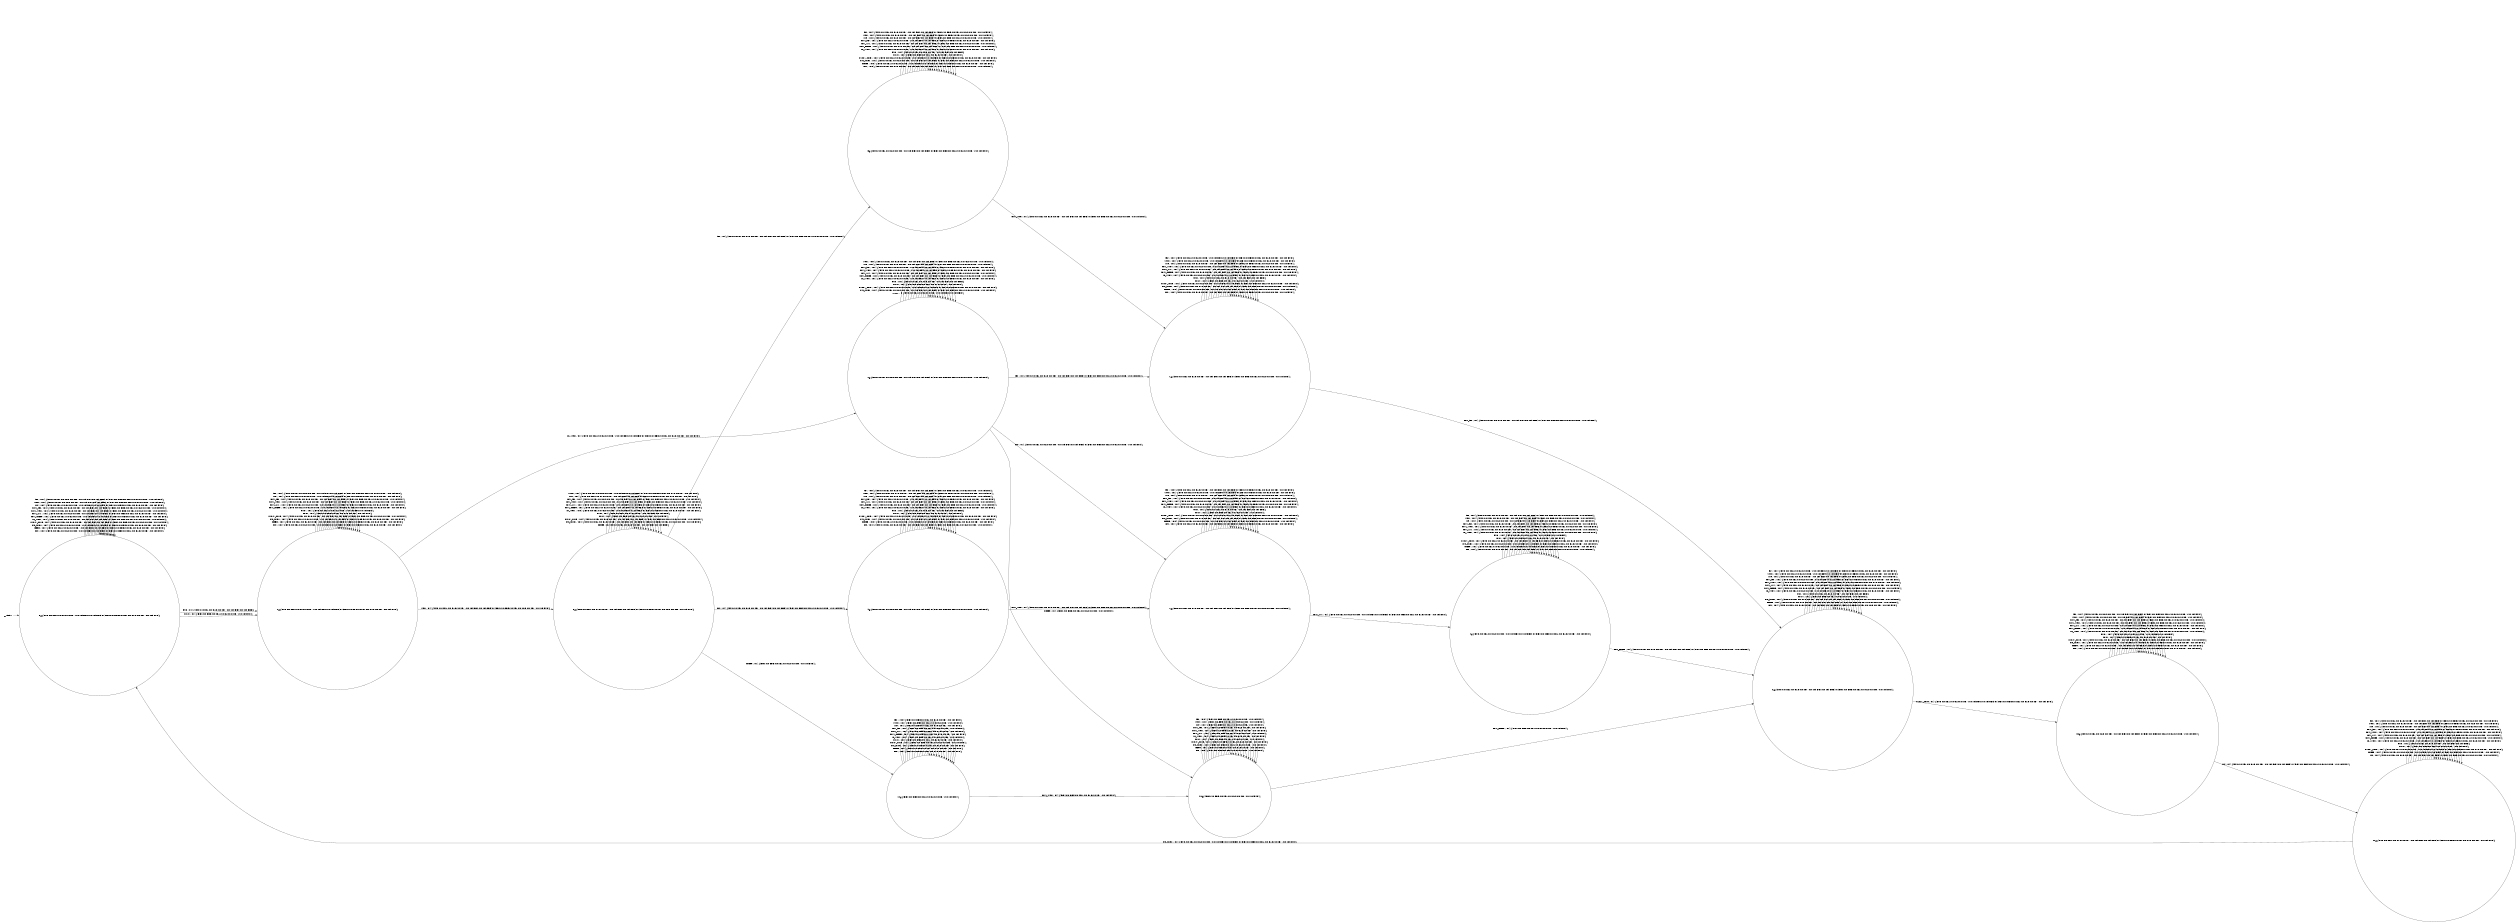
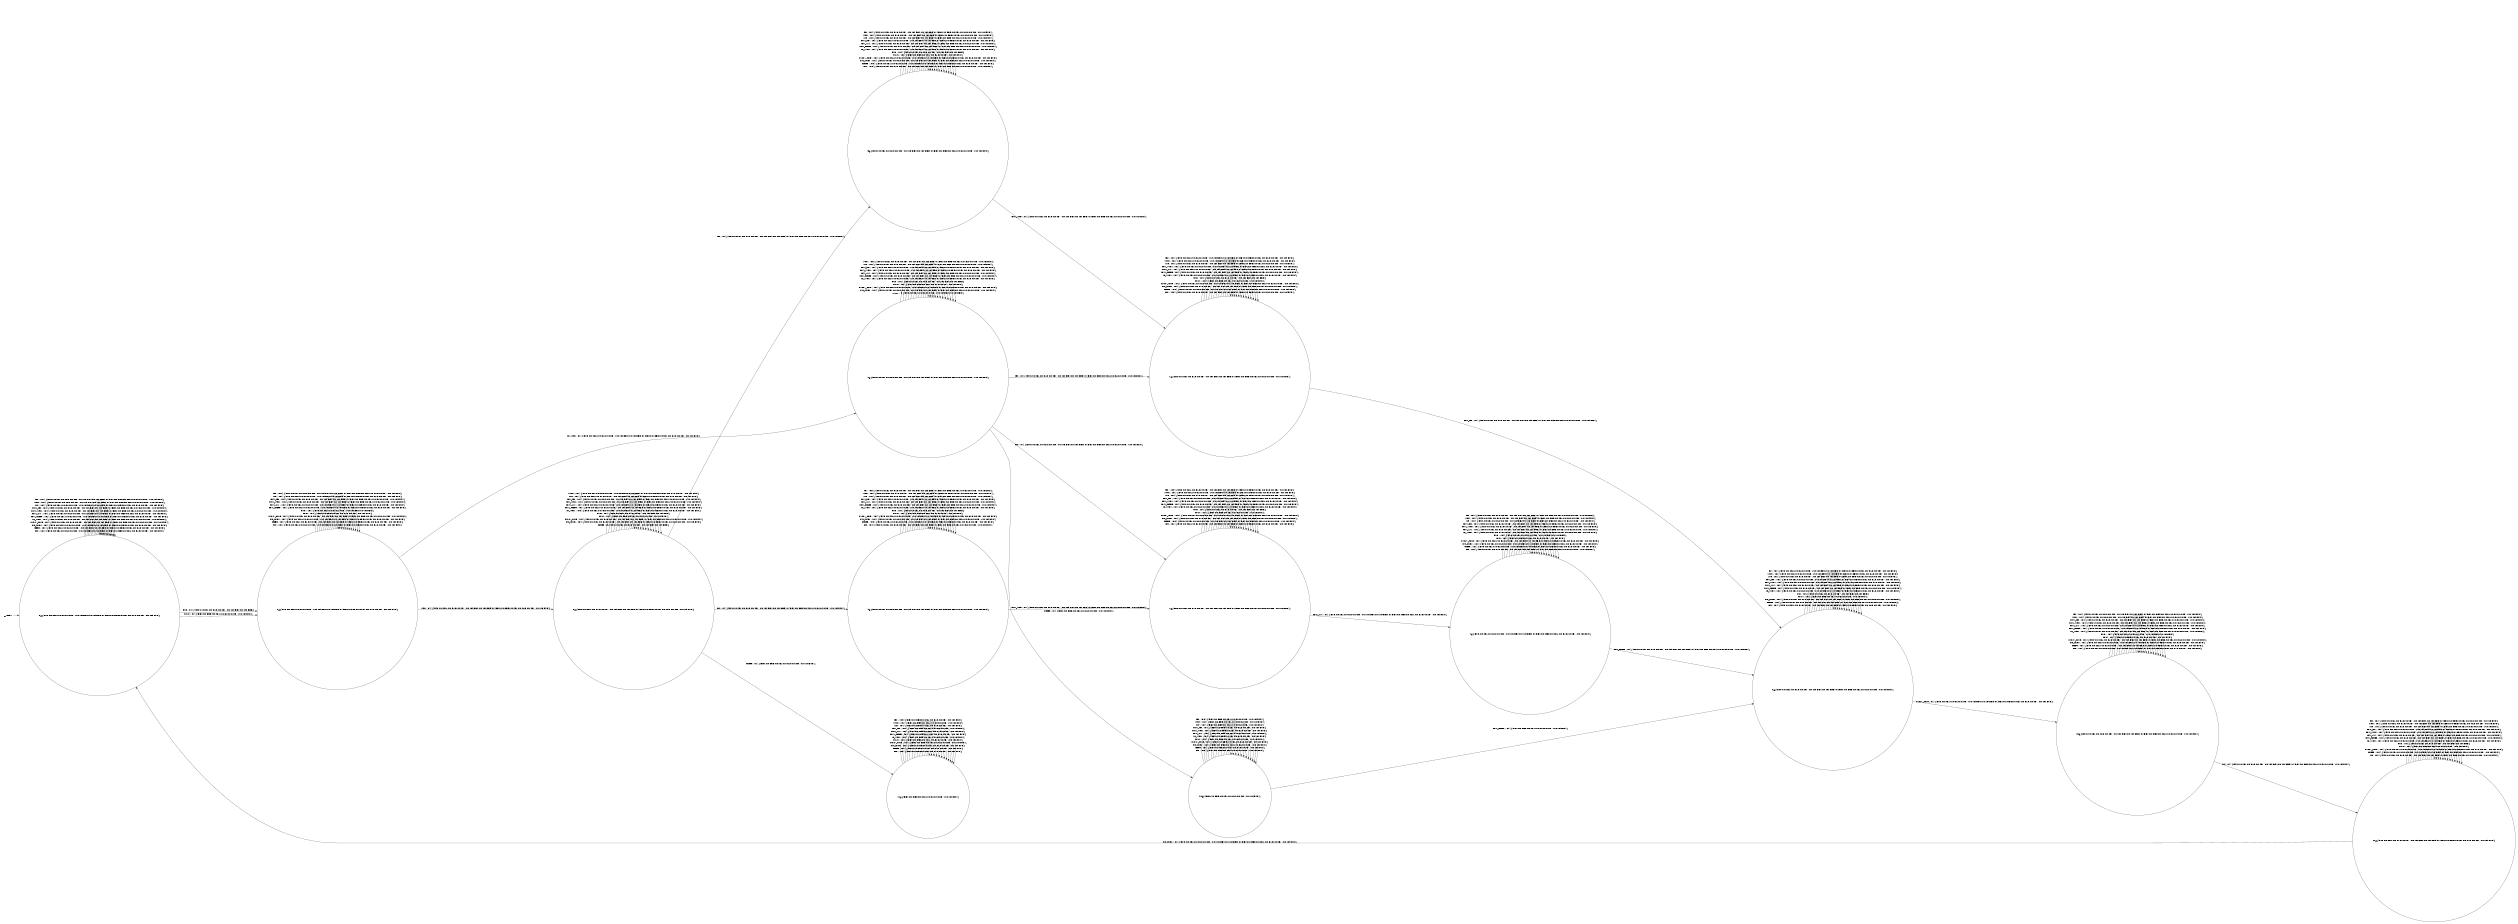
edge "12@[((DOL and COF and TEA and CAP and TON and not EUR))]" -> "13@[((DOL and COF and TEA and CAP and TON and not EUR))]": removed, label "pour_sugar / ok() [((DOL and COF and TEA and CAP and TON and not EUR))]"
